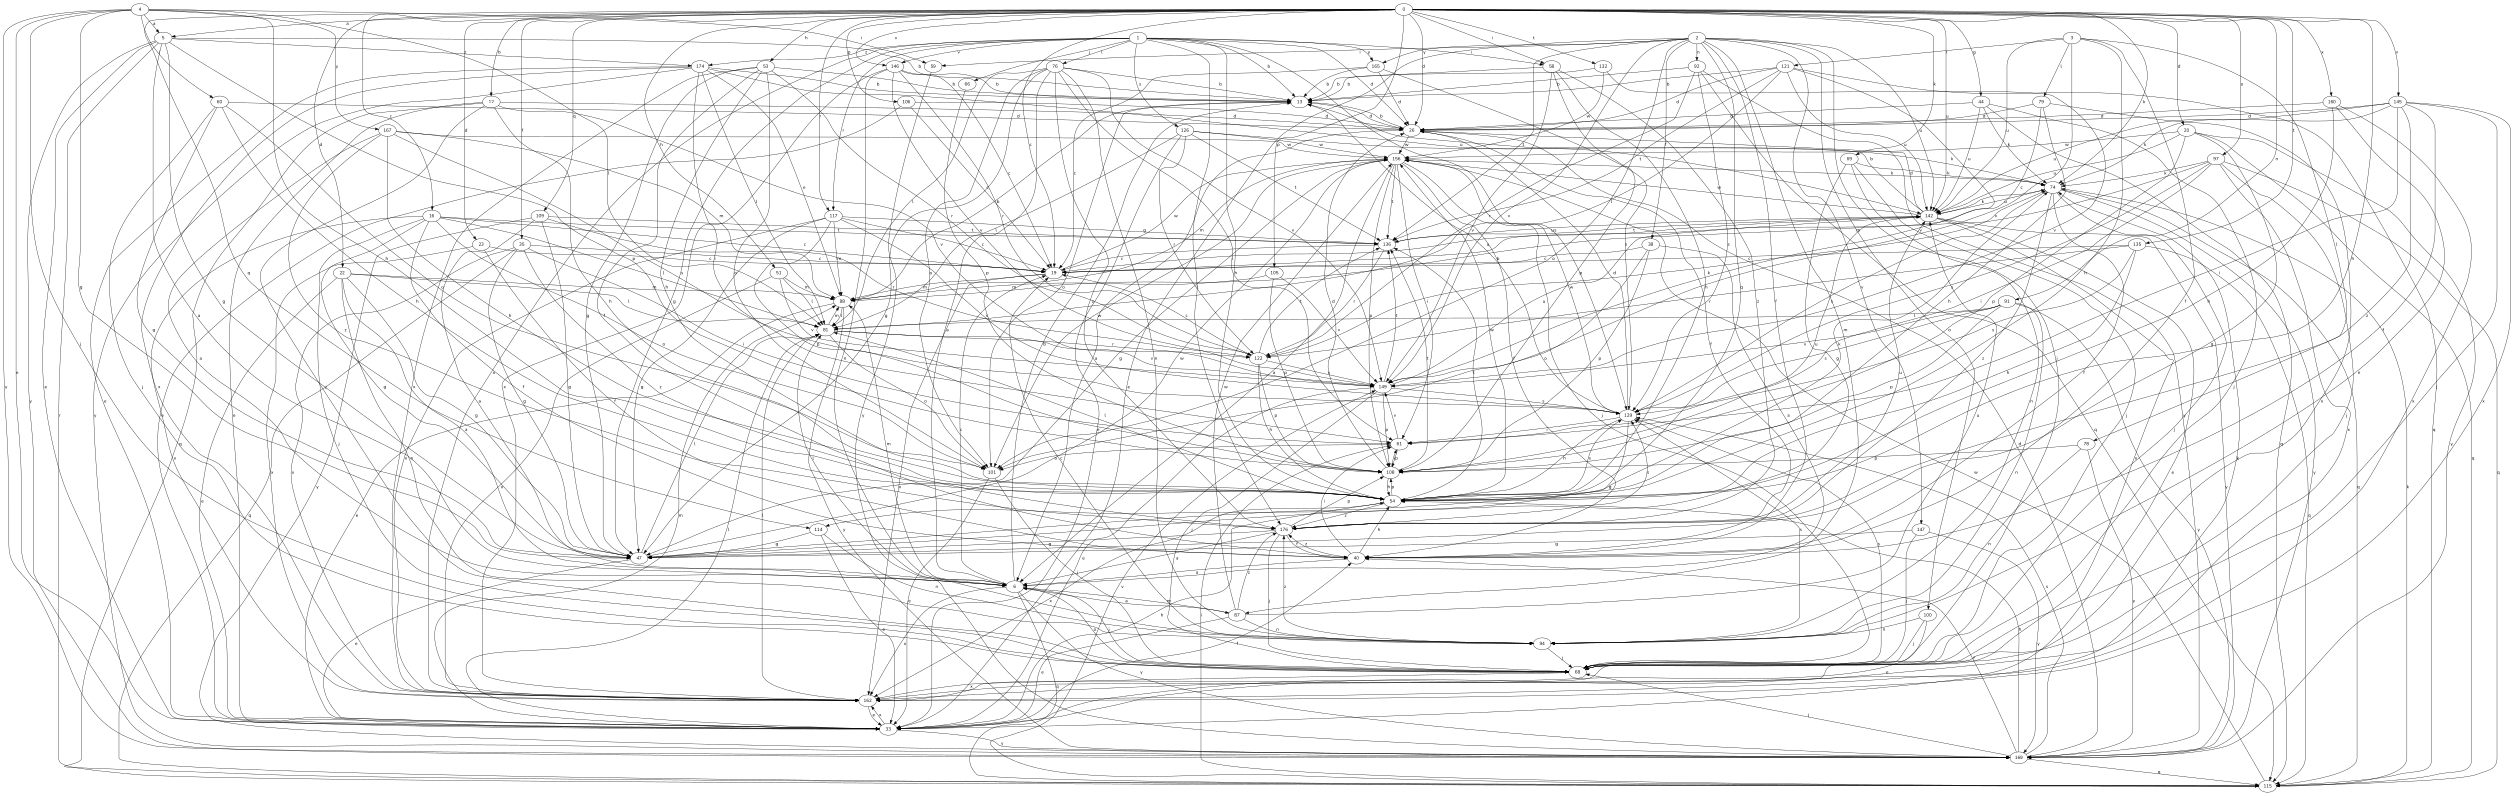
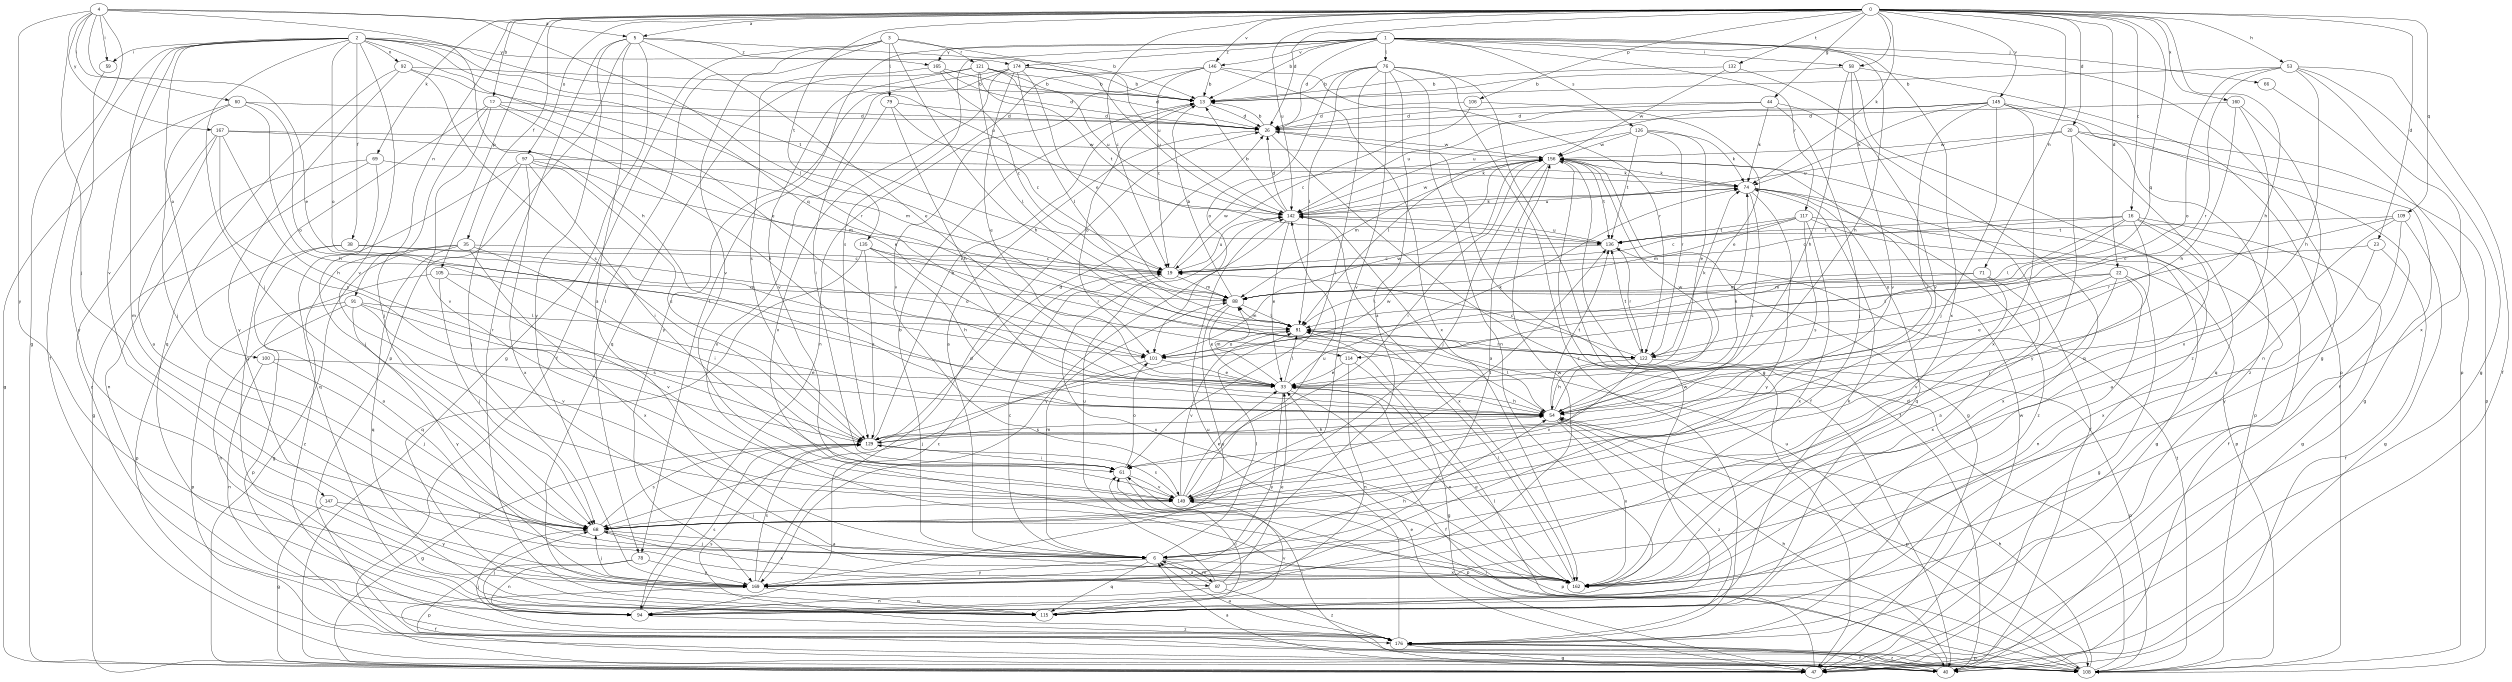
edge "0" -> "117": removed, label "r"
edge "117" -> "136": label "g" -> "t"
node "51": label "51" -> "71"
edge "1" -> "176": now "1" -> "78"
edge "81" -> "149": reversed
edge "74" -> "68": now "105" -> "68"
